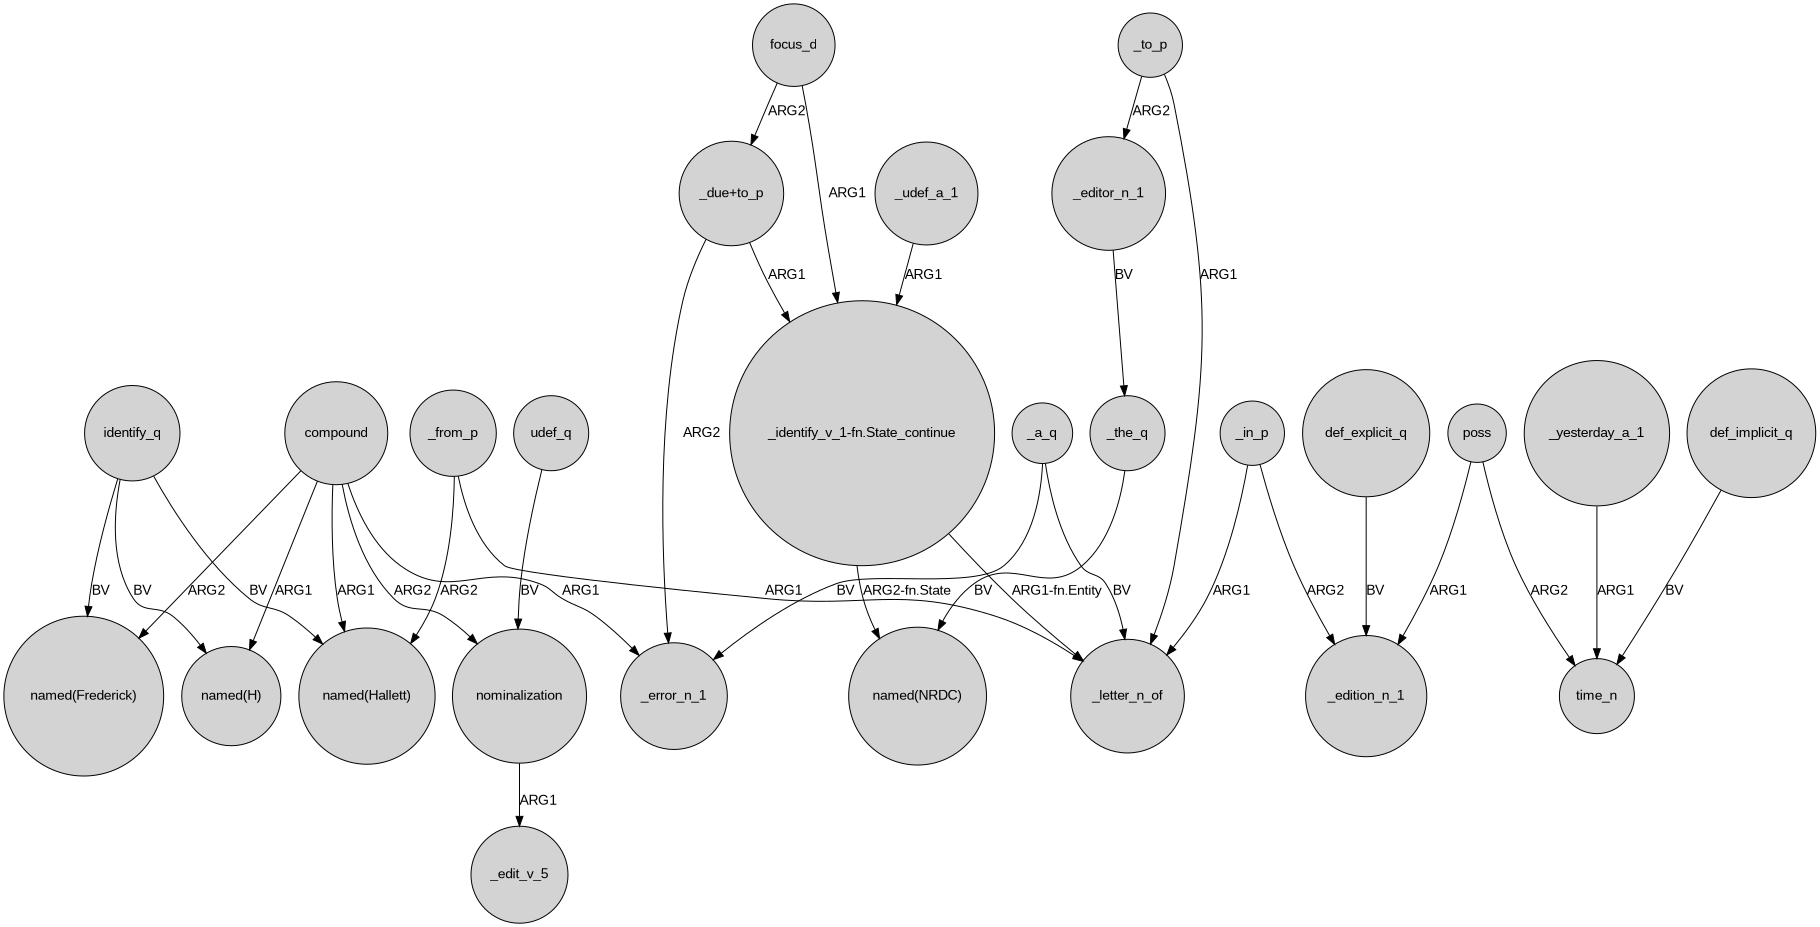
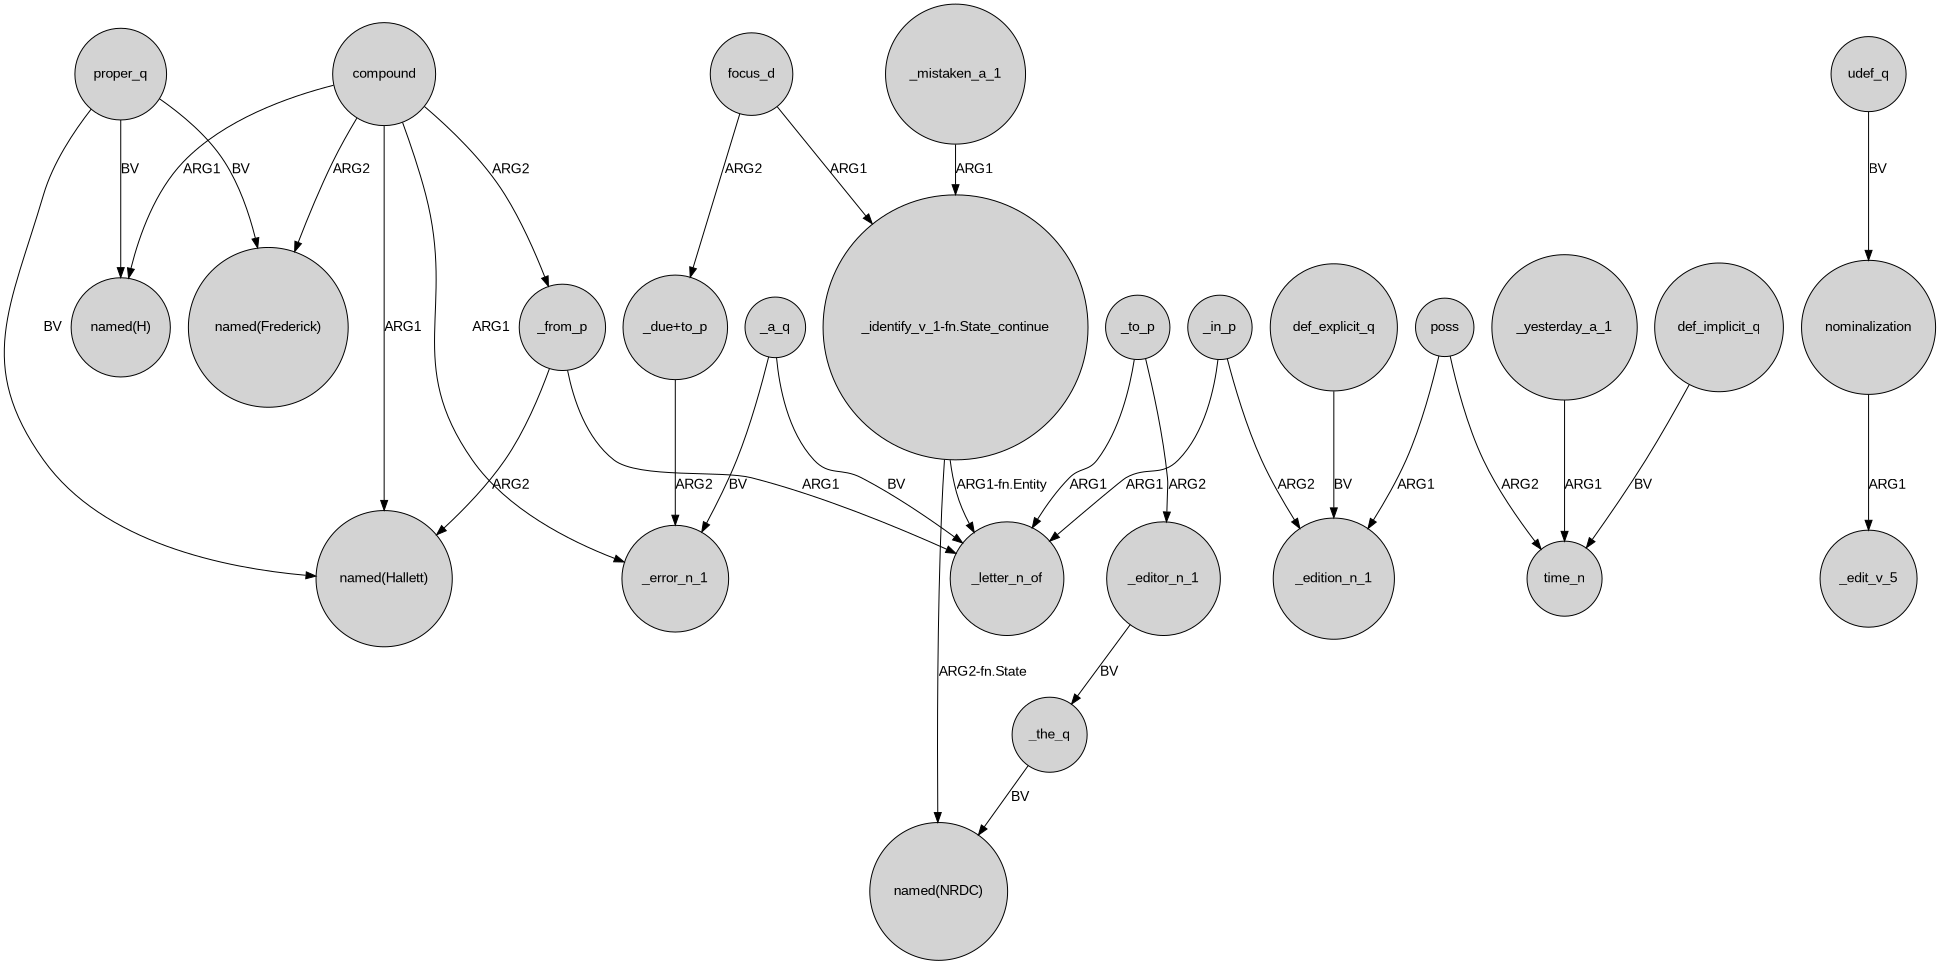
node "_udef_a_1": label "_udef_a_1" -> "_mistaken_a_1"
edge "_due+to_p" -> "_identify_v_1-fn.State_continue": removed, label "ARG1"
node "identify_q": label "identify_q" -> "proper_q"
edge "compound" -> "nominalization": now "compound" -> "_from_p"
